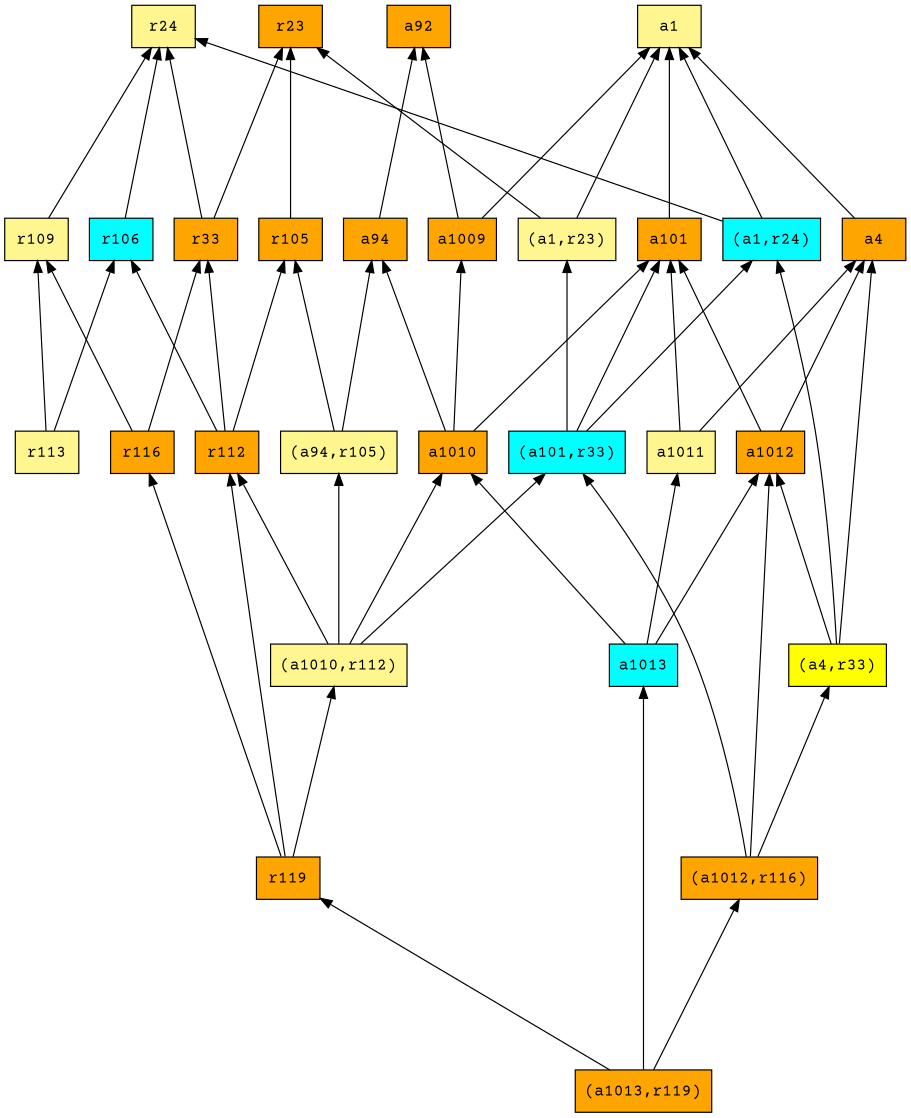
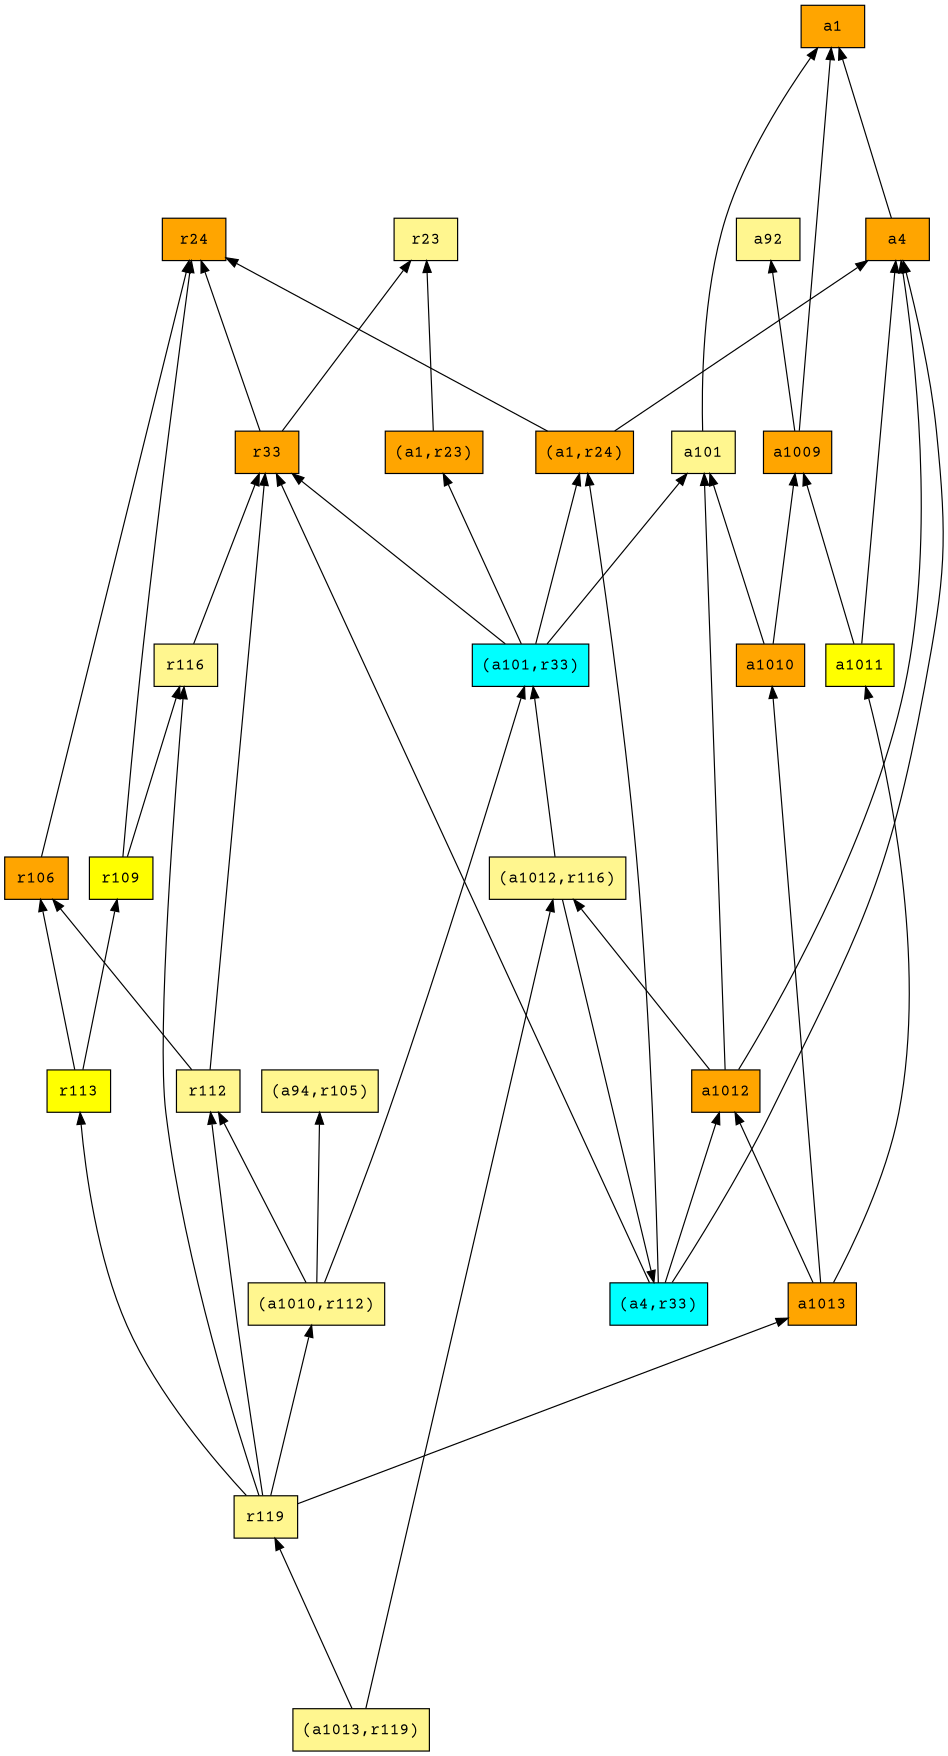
node "r24": fillcolor khaki1 -> orange
node "r23": fillcolor orange -> khaki1
node "a92": fillcolor orange -> khaki1
node "a1": fillcolor khaki1 -> orange
edge "(a1,r23)" -> "a1": removed
edge "(a1,r24)" -> "a1": now "(a1,r24)" -> "a4"
node "r109": fillcolor khaki1 -> yellow
node "r106": fillcolor cyan -> orange
node "r105": removed
node "a94": removed
node "(a1,r23)": fillcolor khaki1 -> orange
node "a101": fillcolor orange -> khaki1
node "(a1,r24)": fillcolor cyan -> orange
edge "r116" -> "r109": reversed
edge "a1011" -> "a101": now "a1011" -> "a1009"
node "r113": fillcolor khaki1 -> yellow
node "r116": fillcolor orange -> khaki1
node "r112": fillcolor orange -> khaki1
node "a1011": fillcolor khaki1 -> yellow
edge "(a101,r33)" -> "r33": added
edge "(a1010,r112)" -> "a1010": removed
node "a1013": fillcolor cyan -> orange
node "(a4,r33)": fillcolor yellow -> cyan
edge "(a1012,r116)" -> "a1012": reversed
node "r119": fillcolor orange -> khaki1
node "(a1012,r116)": fillcolor orange -> khaki1
edge "(a1013,r119)" -> "a1013": now "r119" -> "a1013"
edge "(a4,r33)" -> "r33": added
node "(a1013,r119)": fillcolor orange -> khaki1
edge "r119" -> "r113": added
